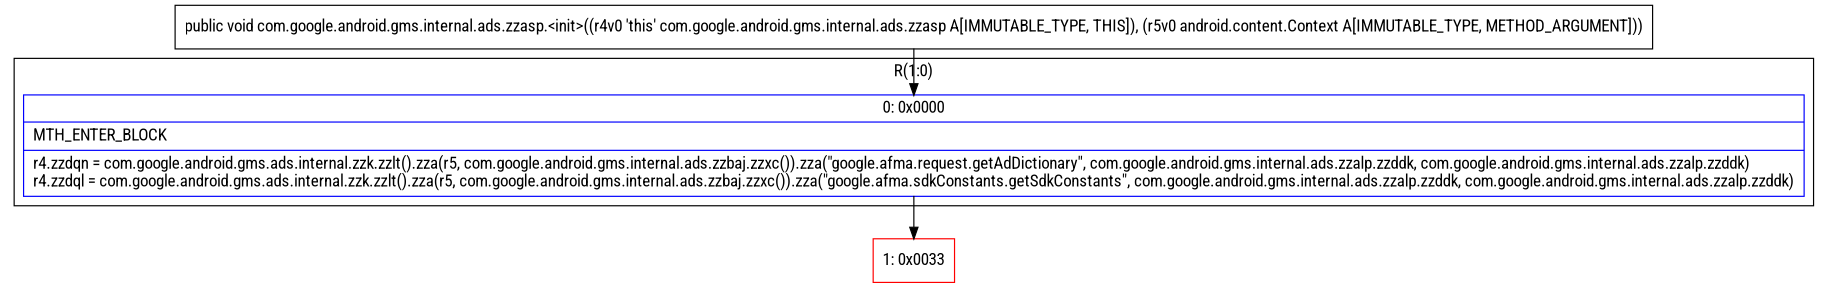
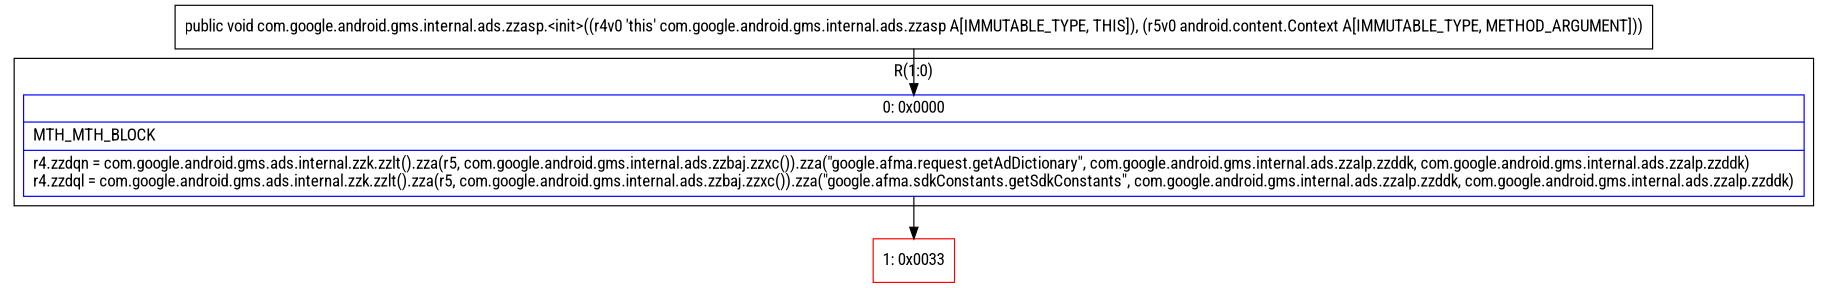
node "0: 0x0000": text "MTH_ENTER_BLOCK" -> "MTH_MTH_BLOCK"
